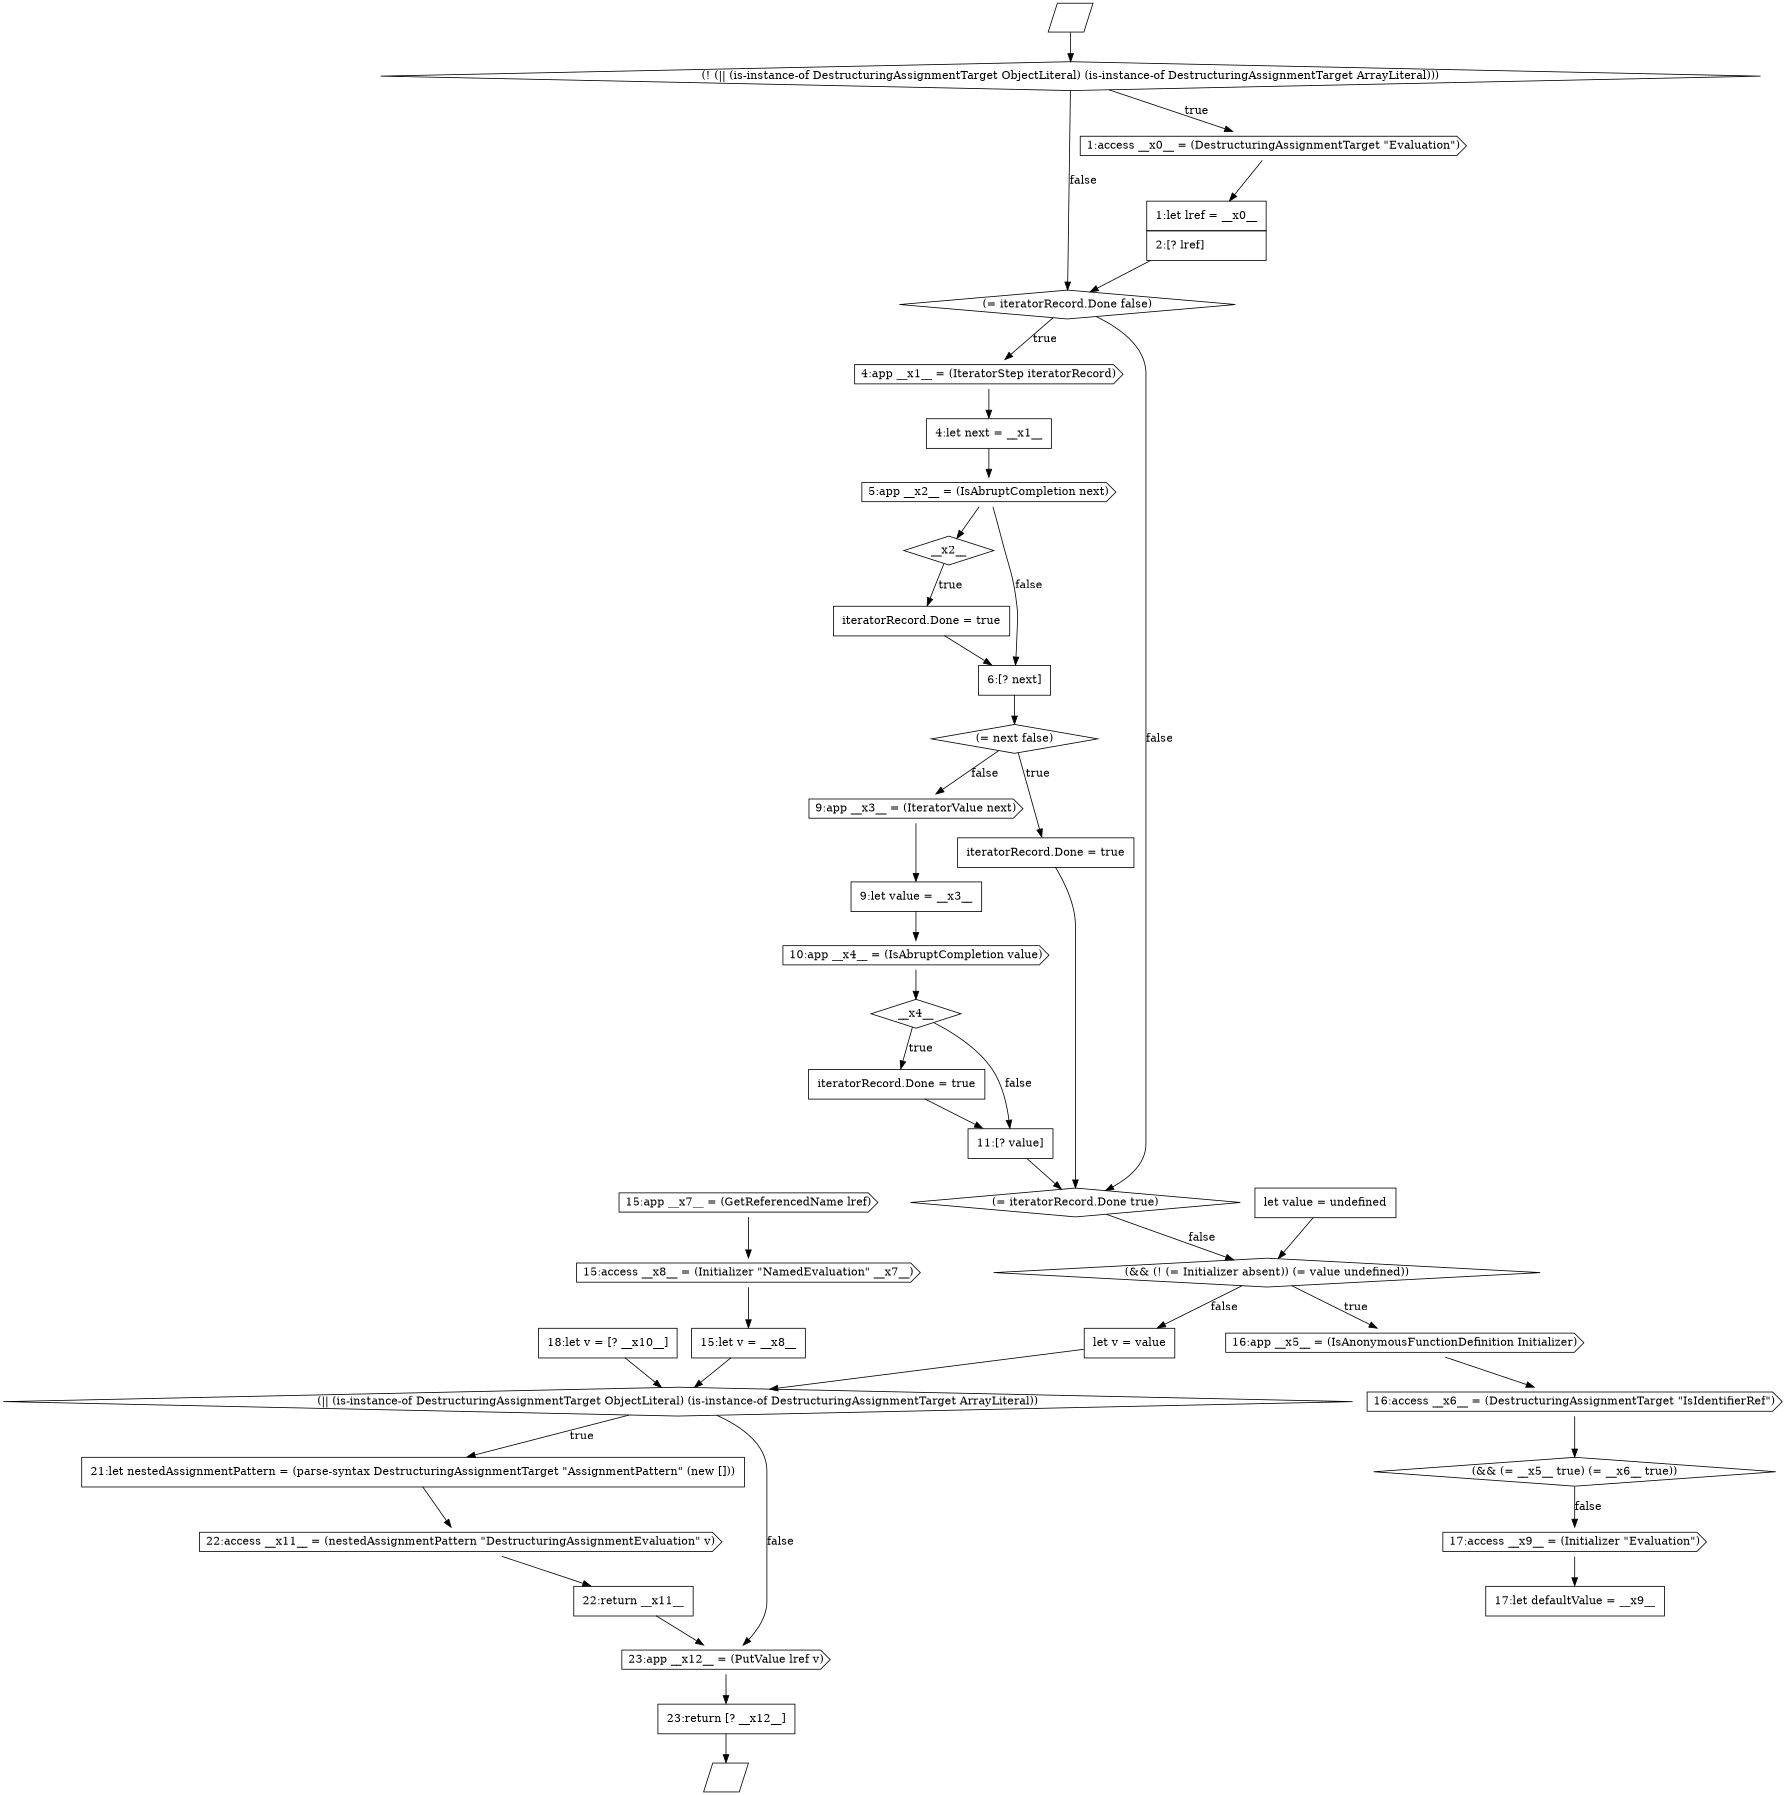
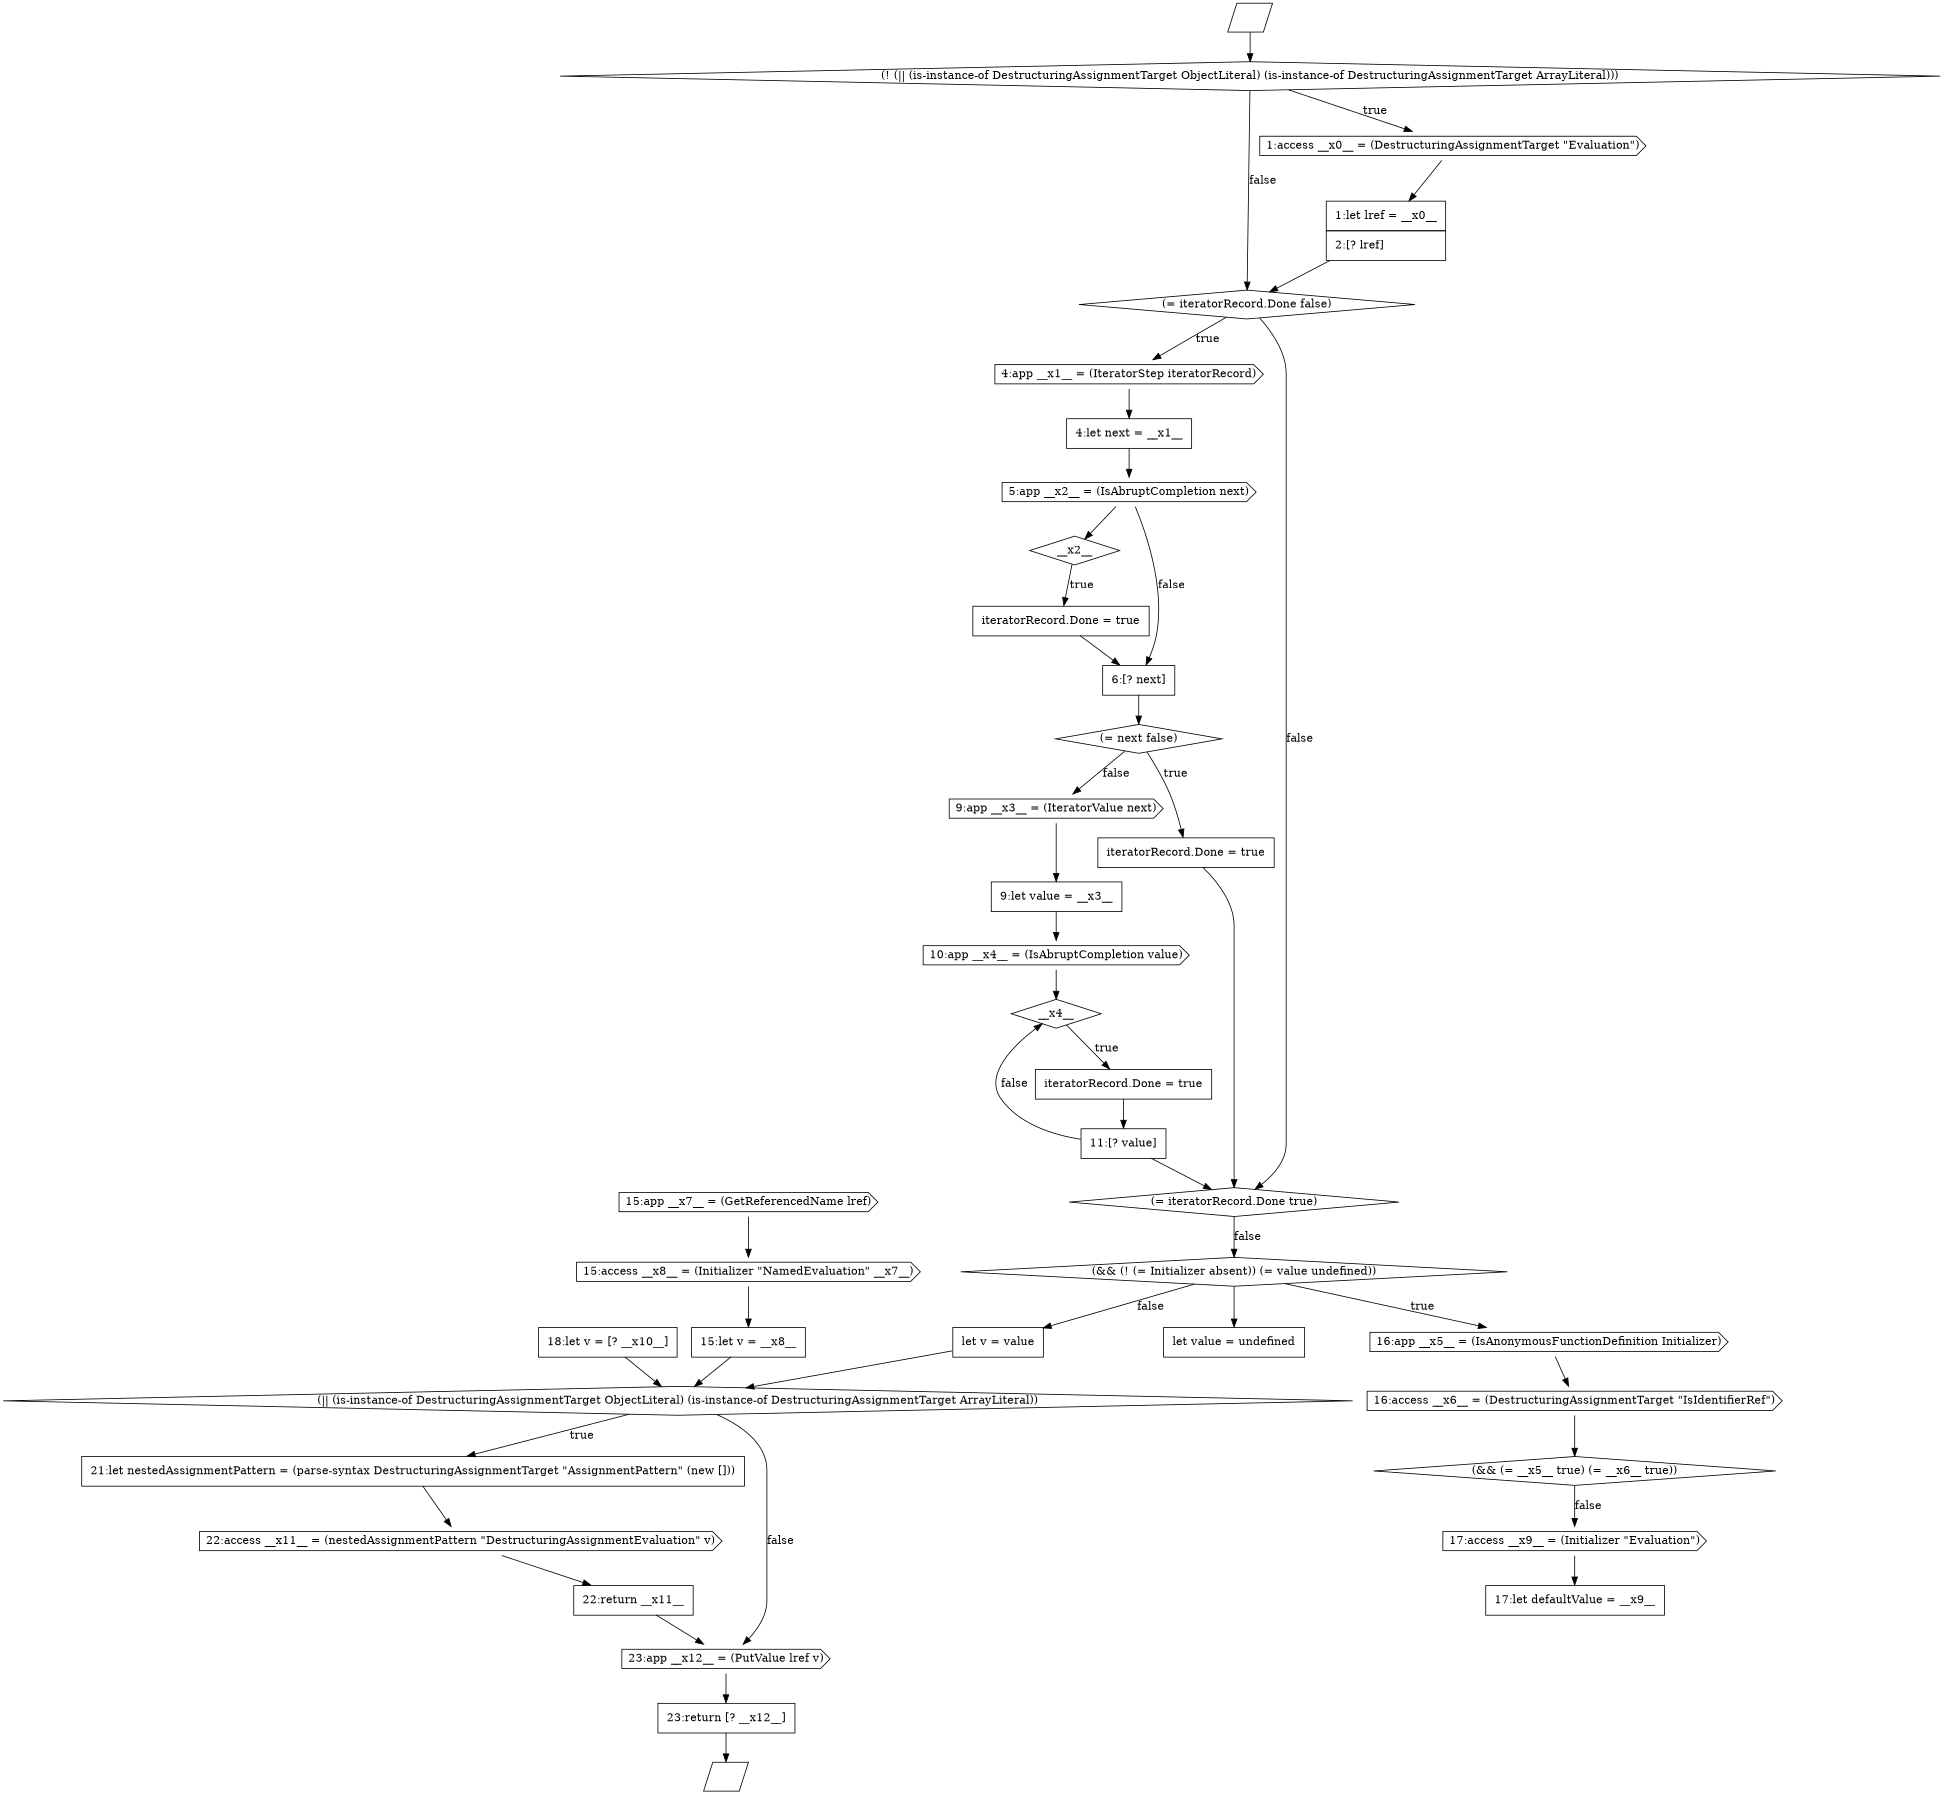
edge "__x4__" -> "11:[? value]": reversed
edge "let value = undefined" -> "(&& (! (= Initializer absent)) (= value undefined))": reversed
